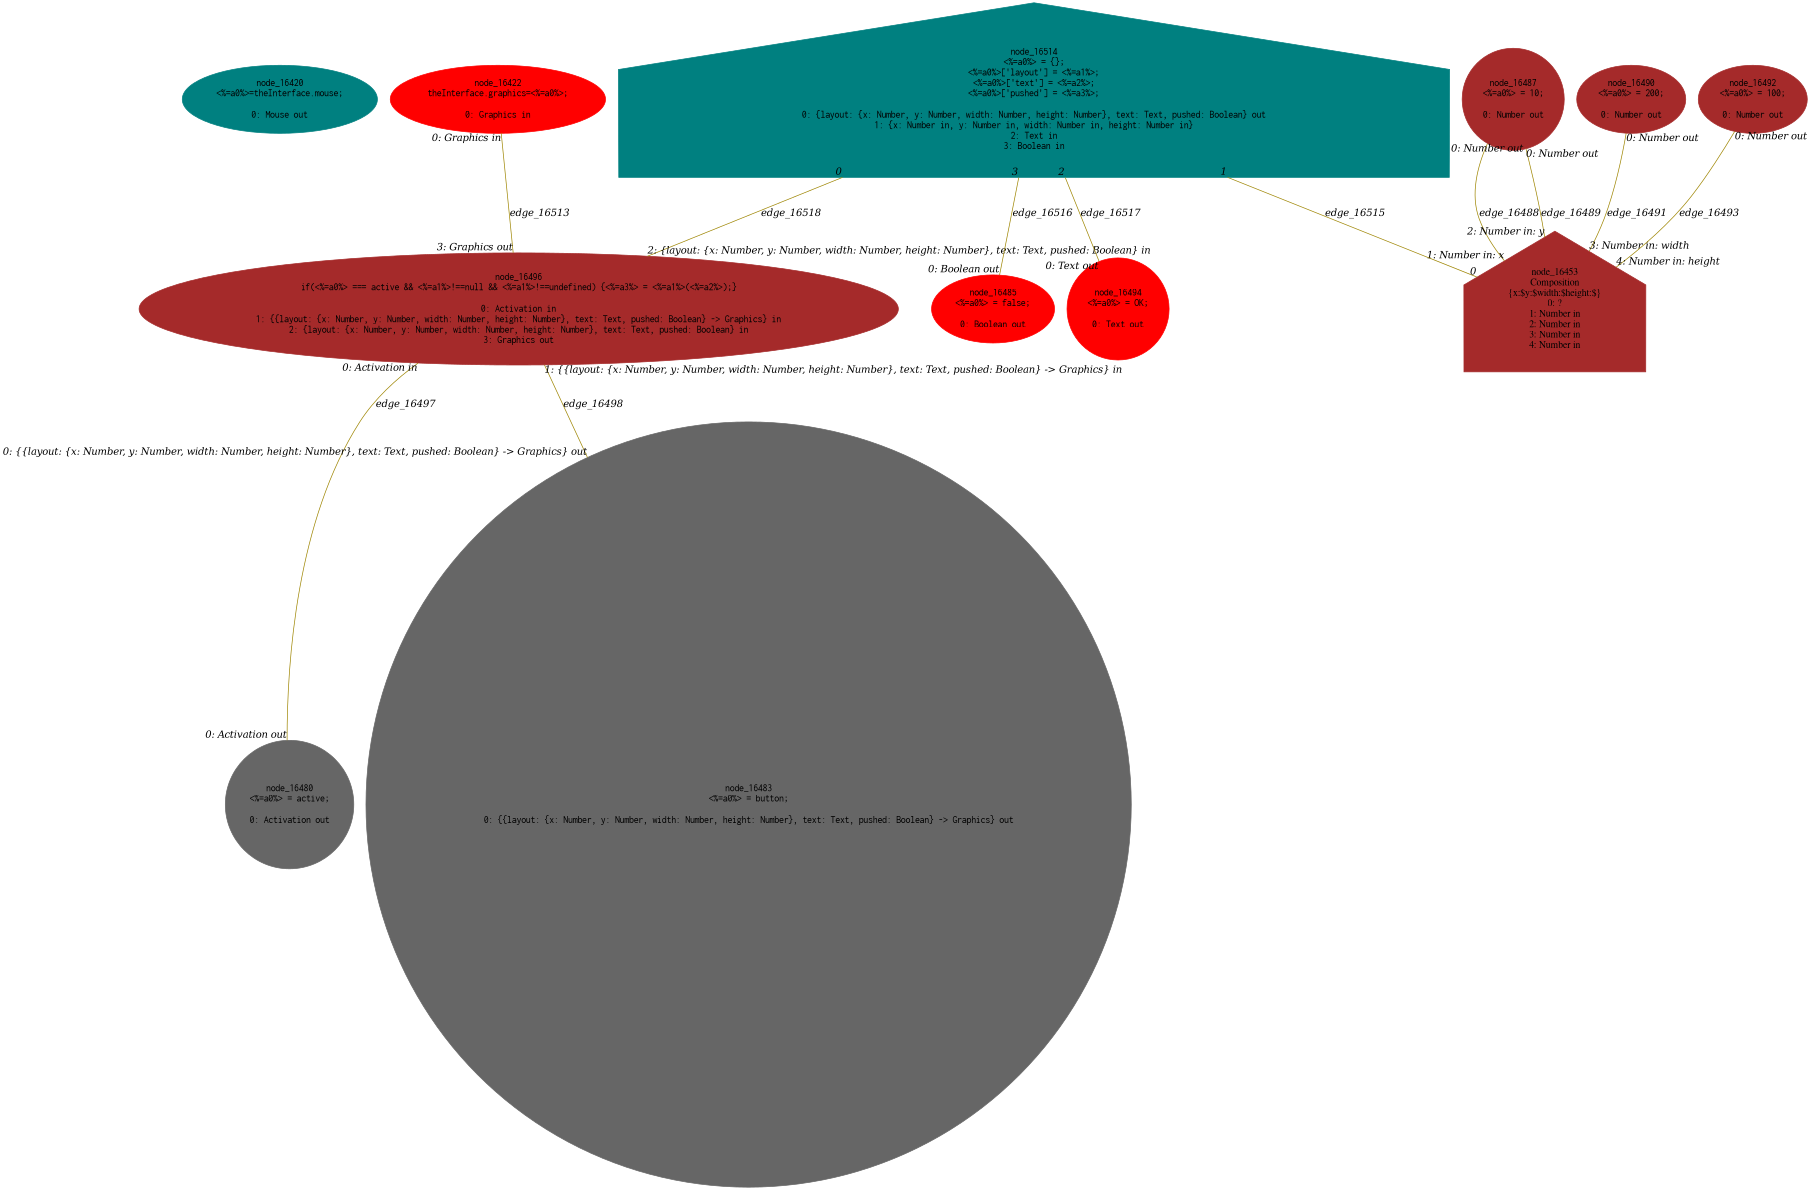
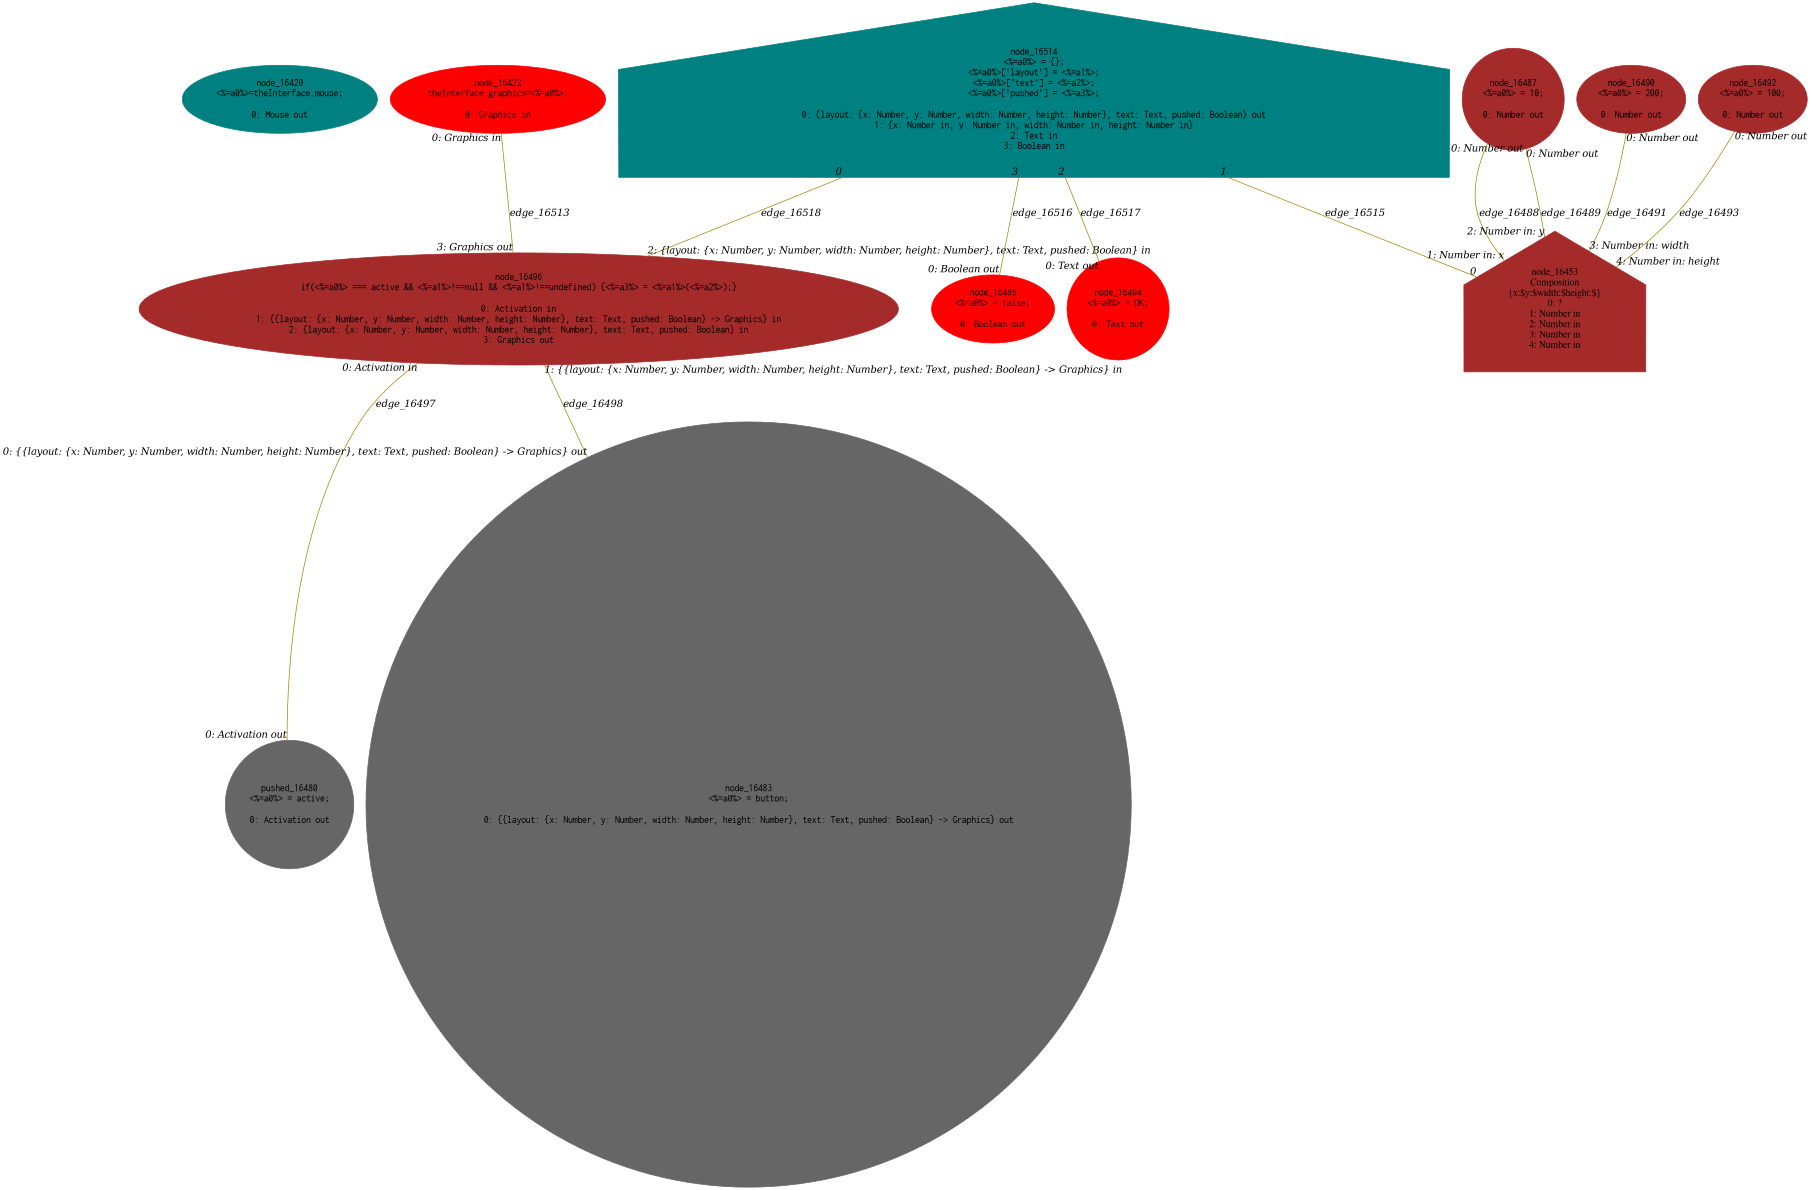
node "node_16480 <%=a0%> = active; 0: Activation out": label "node_16480 <%=a0%> = active; 0: Activation out" -> "pushed_16480 <%=a0%> = active; 0: Activation out"
